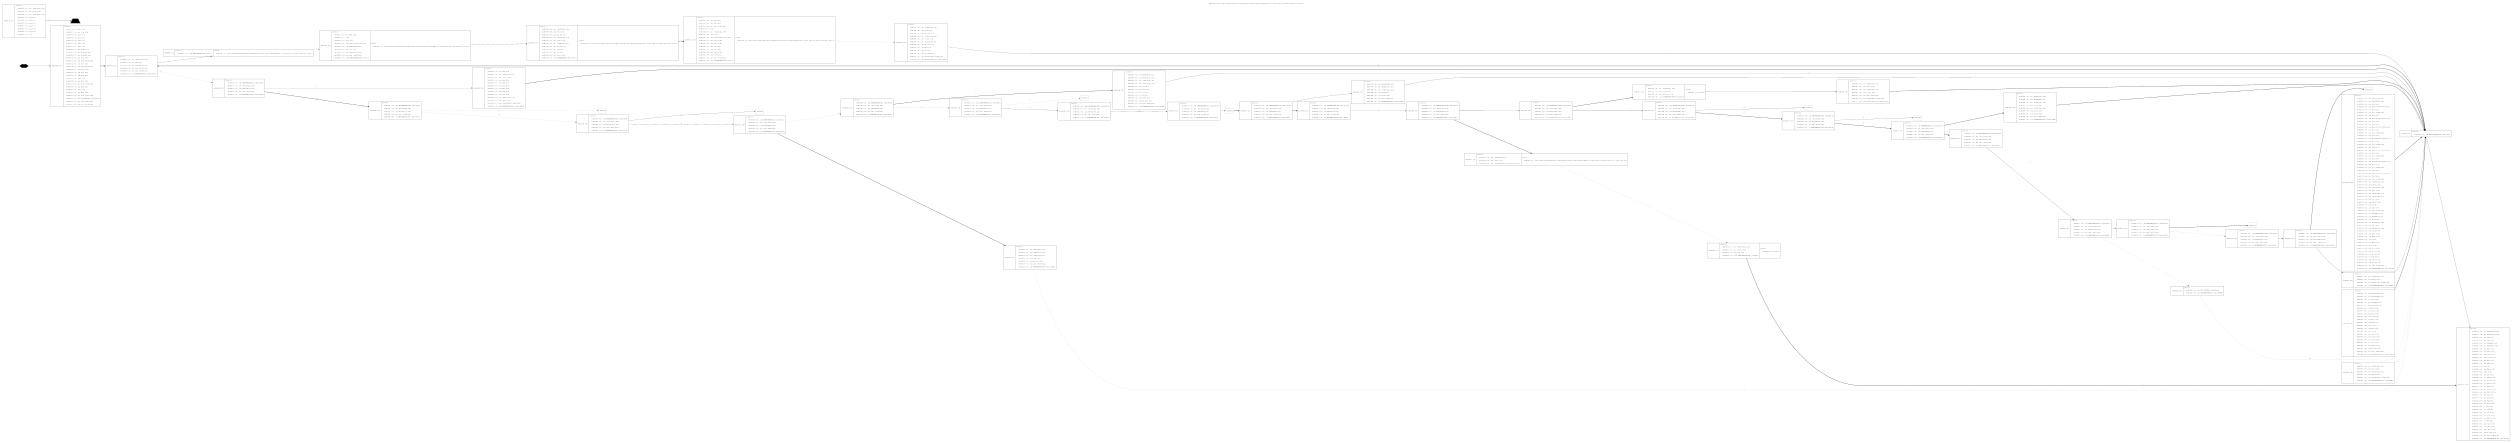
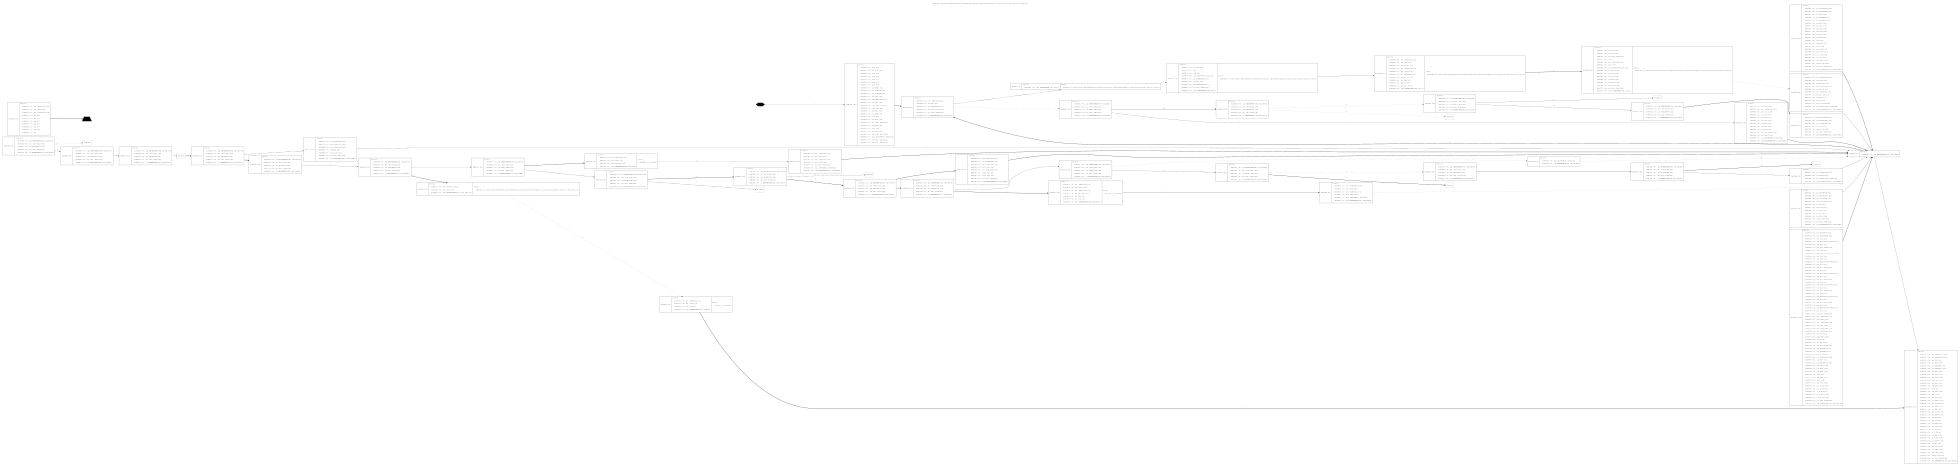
node "0x4014d0 [25]": removed
node "0x401811 [29]": added
